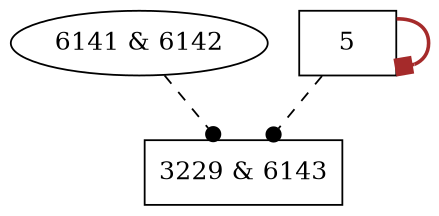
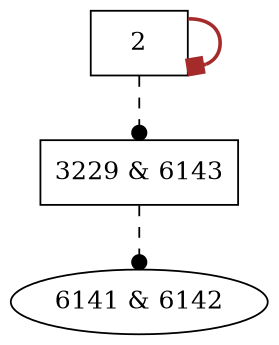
node "5": label "5" -> "2"
edge "6141 & 6142" -> "3229 & 6143": reversed
